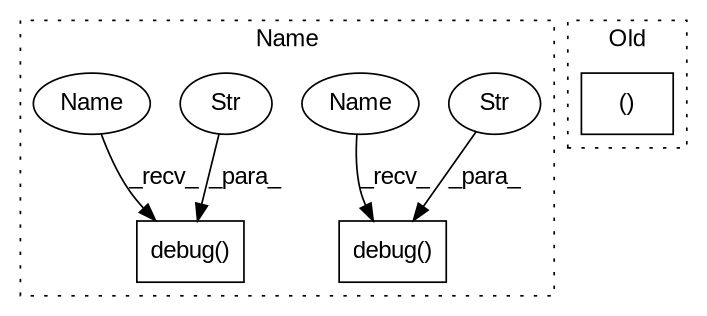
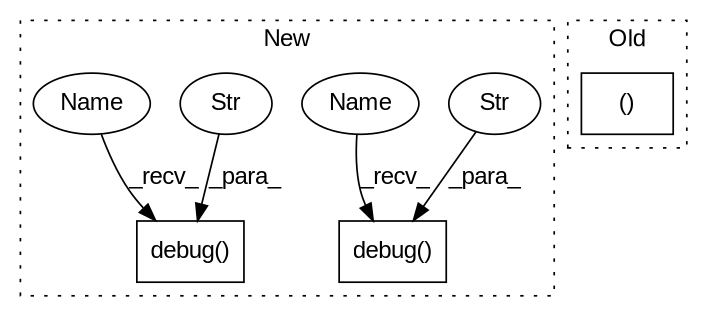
cluster "Name": label "Name" -> "New"
